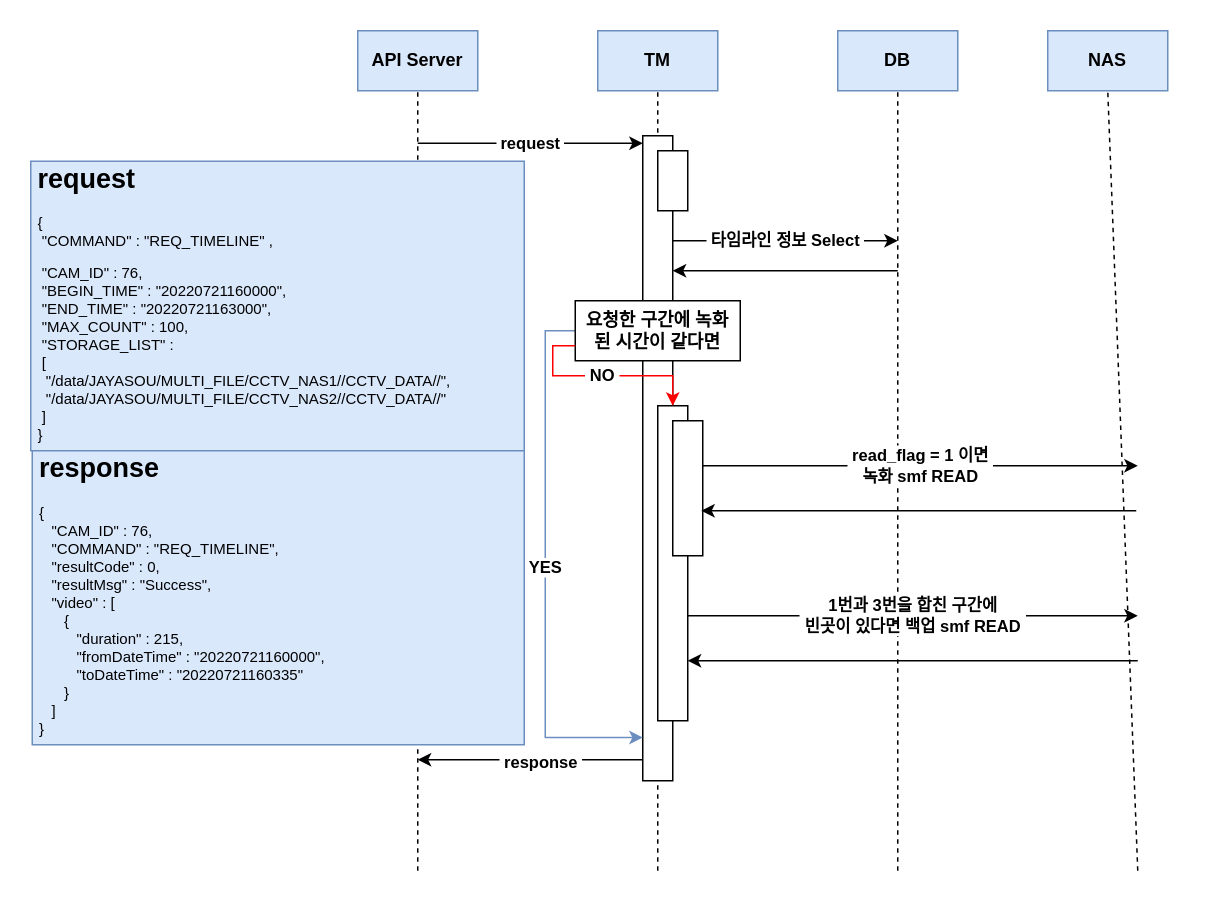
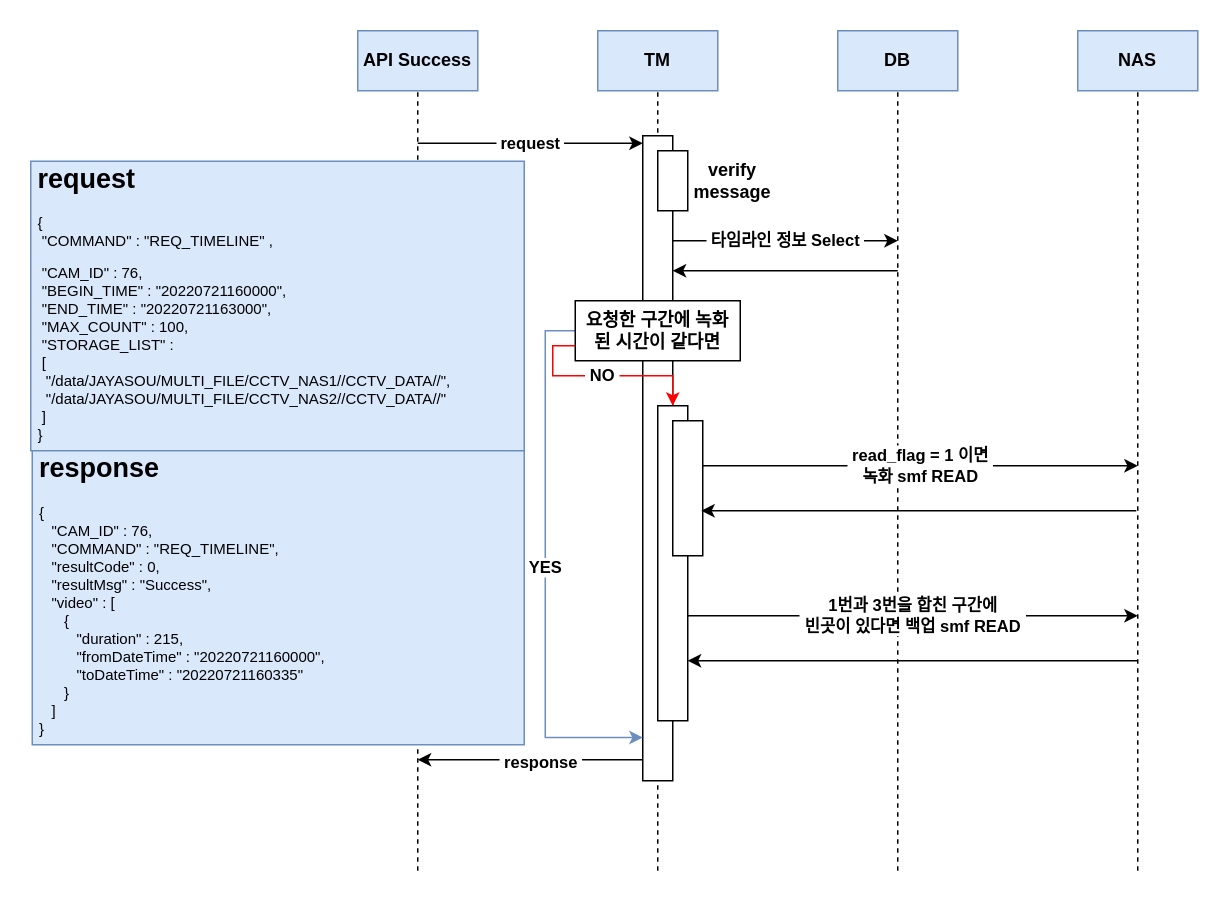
node "API Server": label "API Server" -> "API Success"
node "NAS": moved (1108, 61) -> (1138, 61)
node "verify message": added
